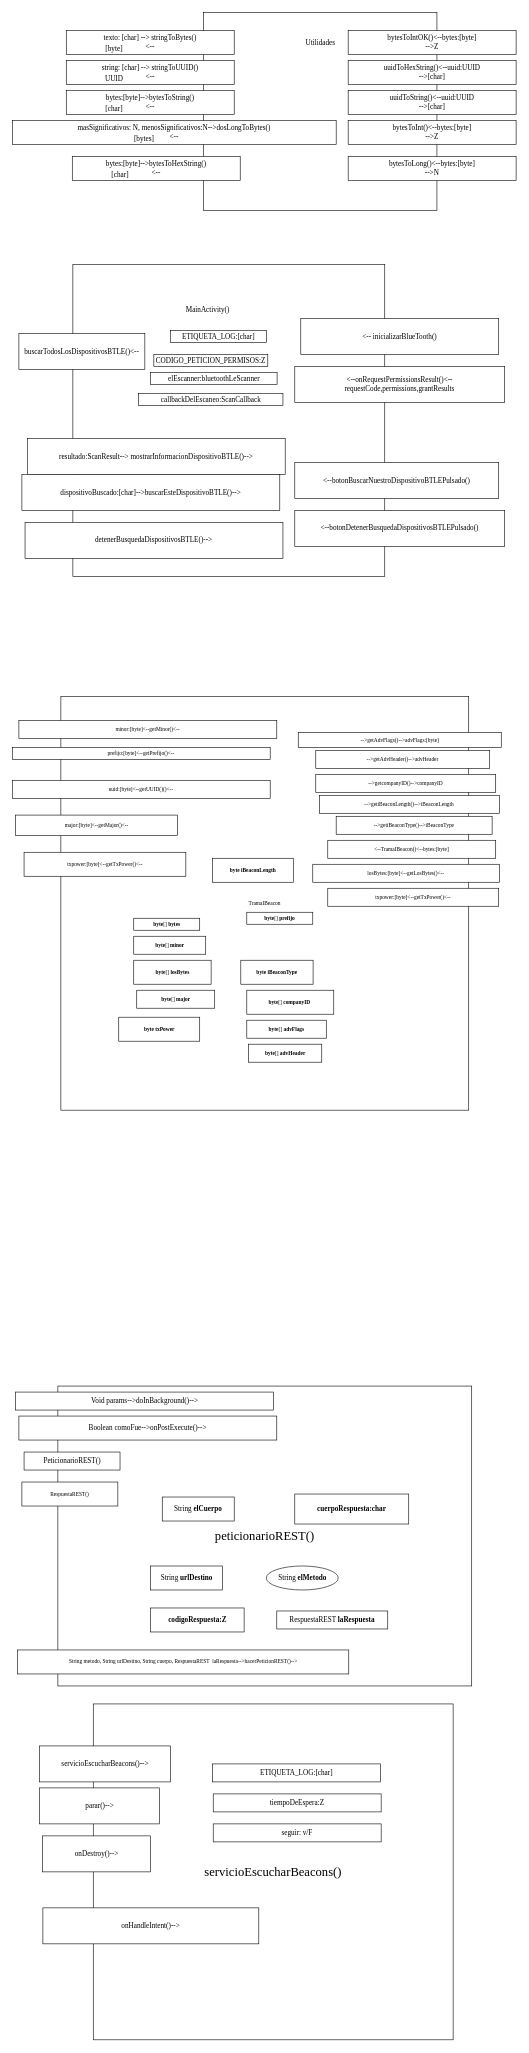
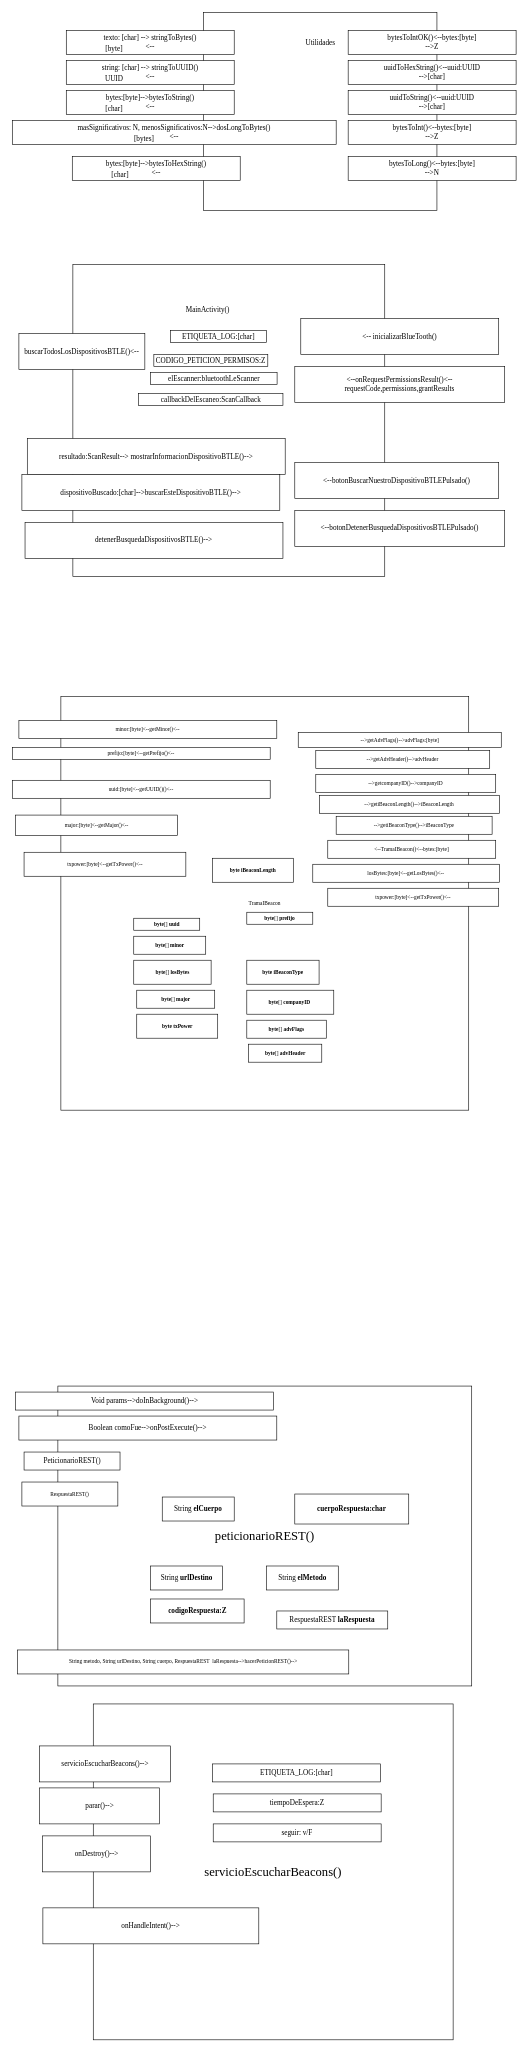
node "byte[] bytes": label "byte[] bytes" -> "byte[] uuid"
node "byte iBeaconType": moved (277, 972) -> (283, 972)
node "byte txPower": moved (159, 1029) -> (177, 1026)
node "String elMetodo": shape ellipse -> rectangle
node "codigoRespuesta:Z": moved (197, 1620) -> (197, 1611)
